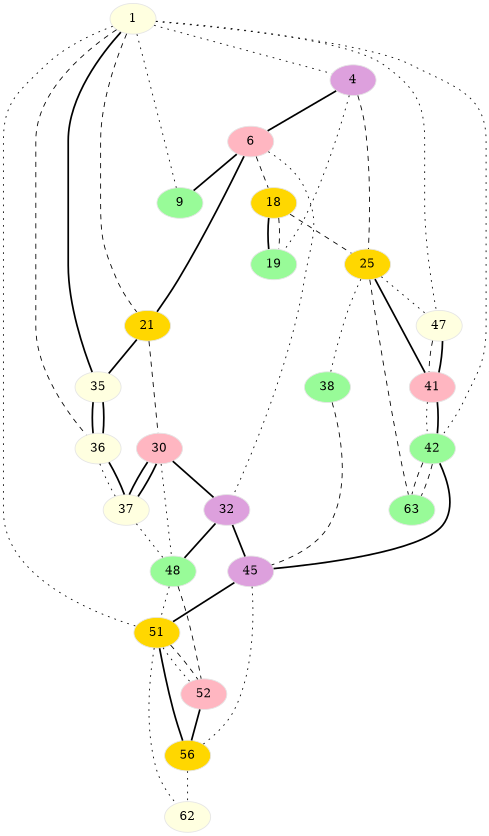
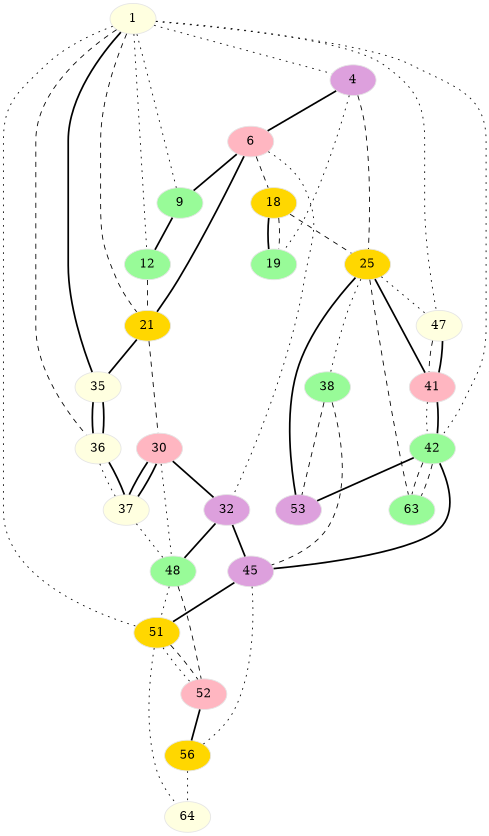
node "12": added
node "53": added
edge "51" -- "56": removed
node "62": label "62" -> "64"
